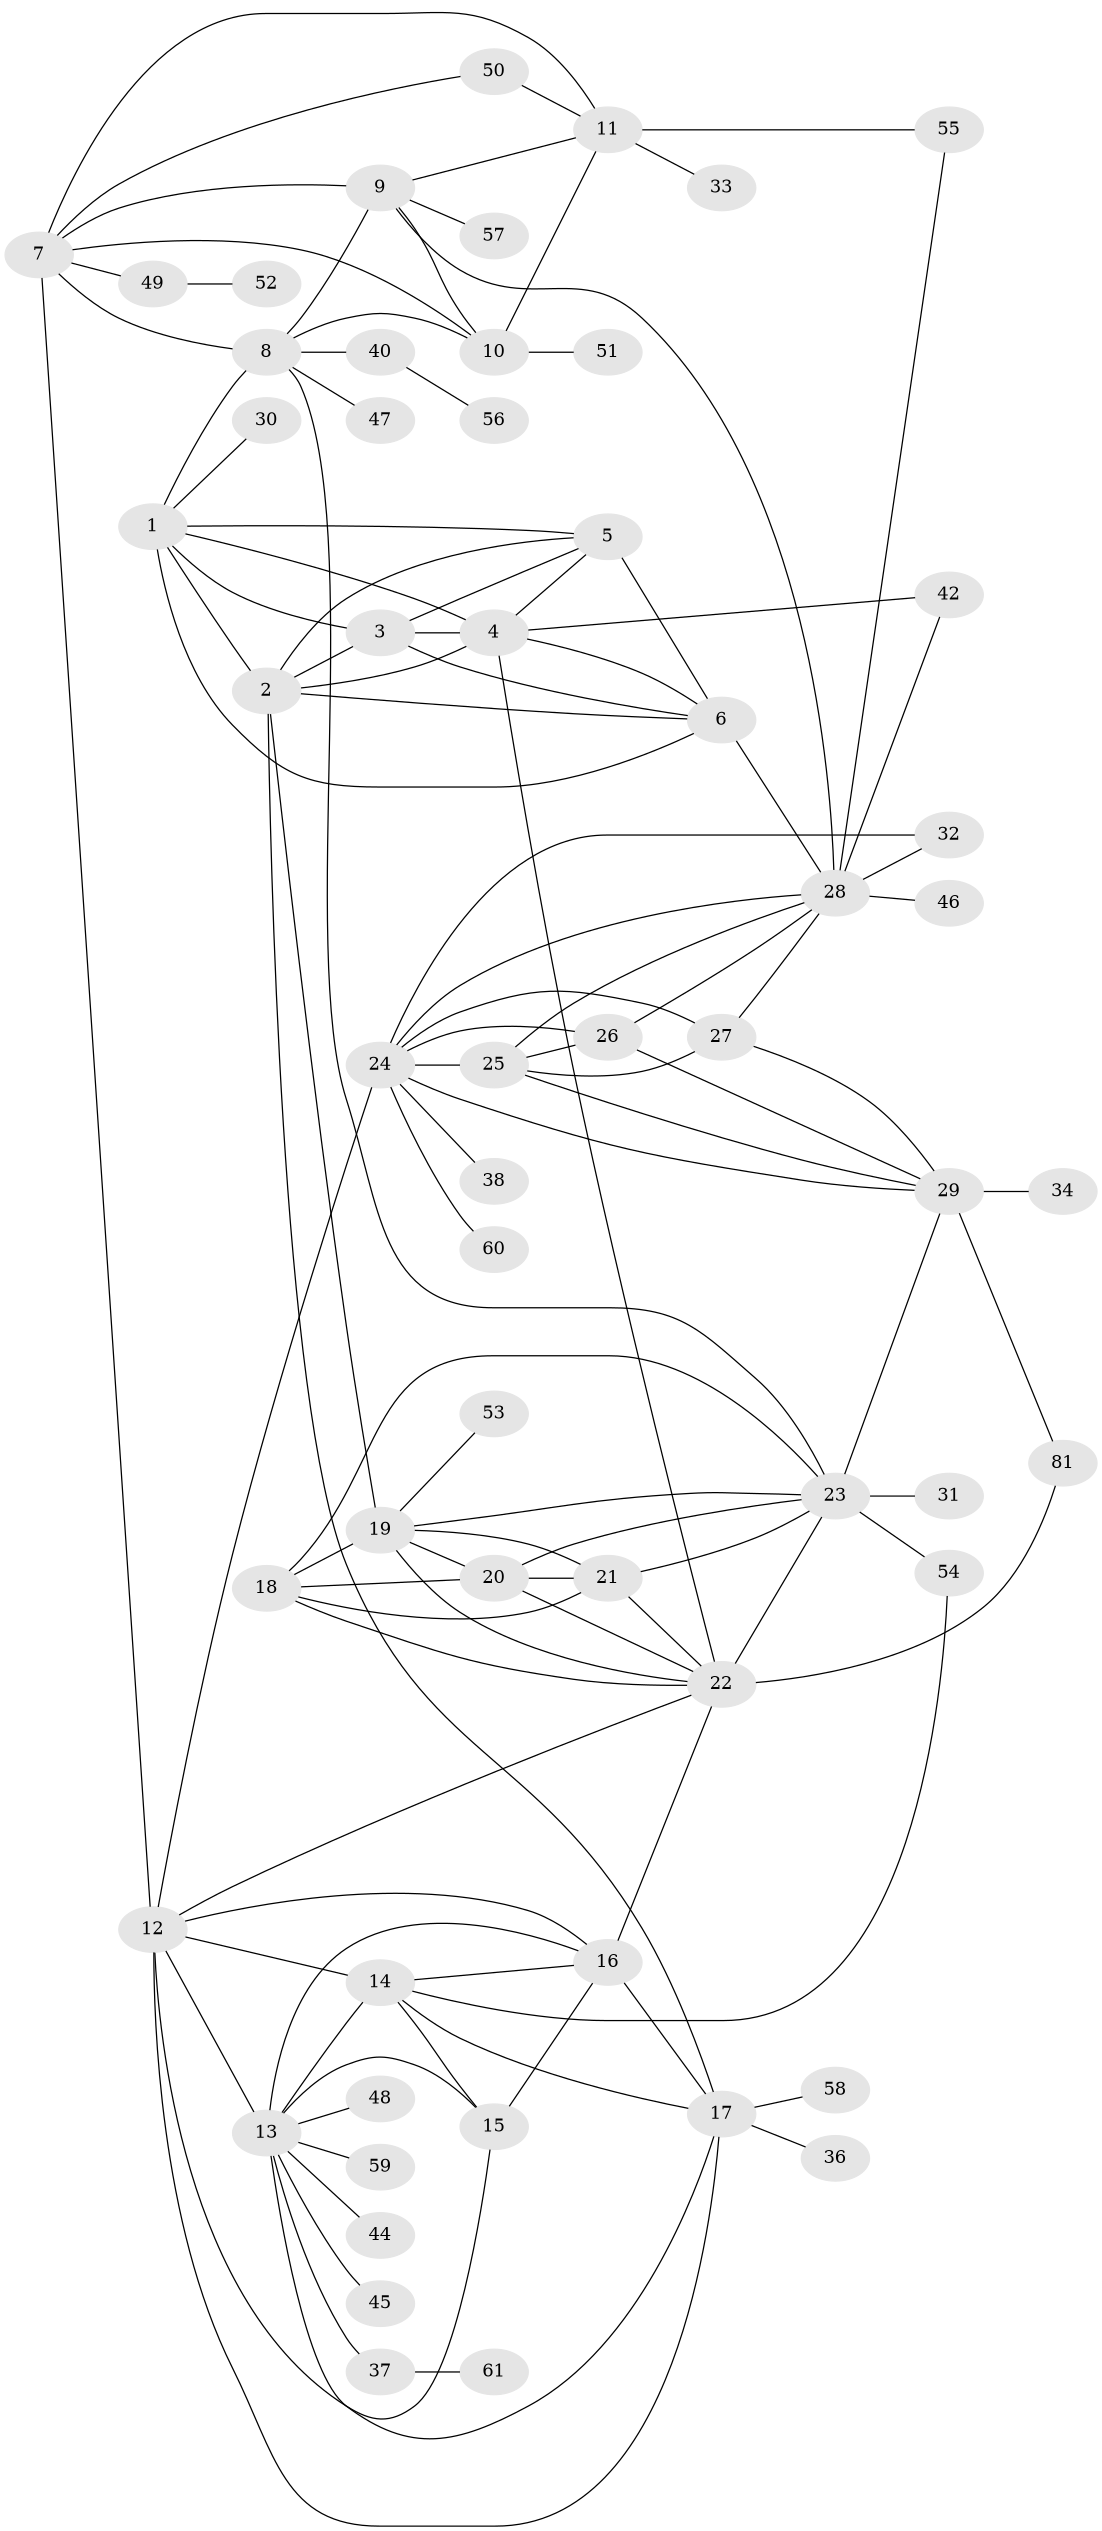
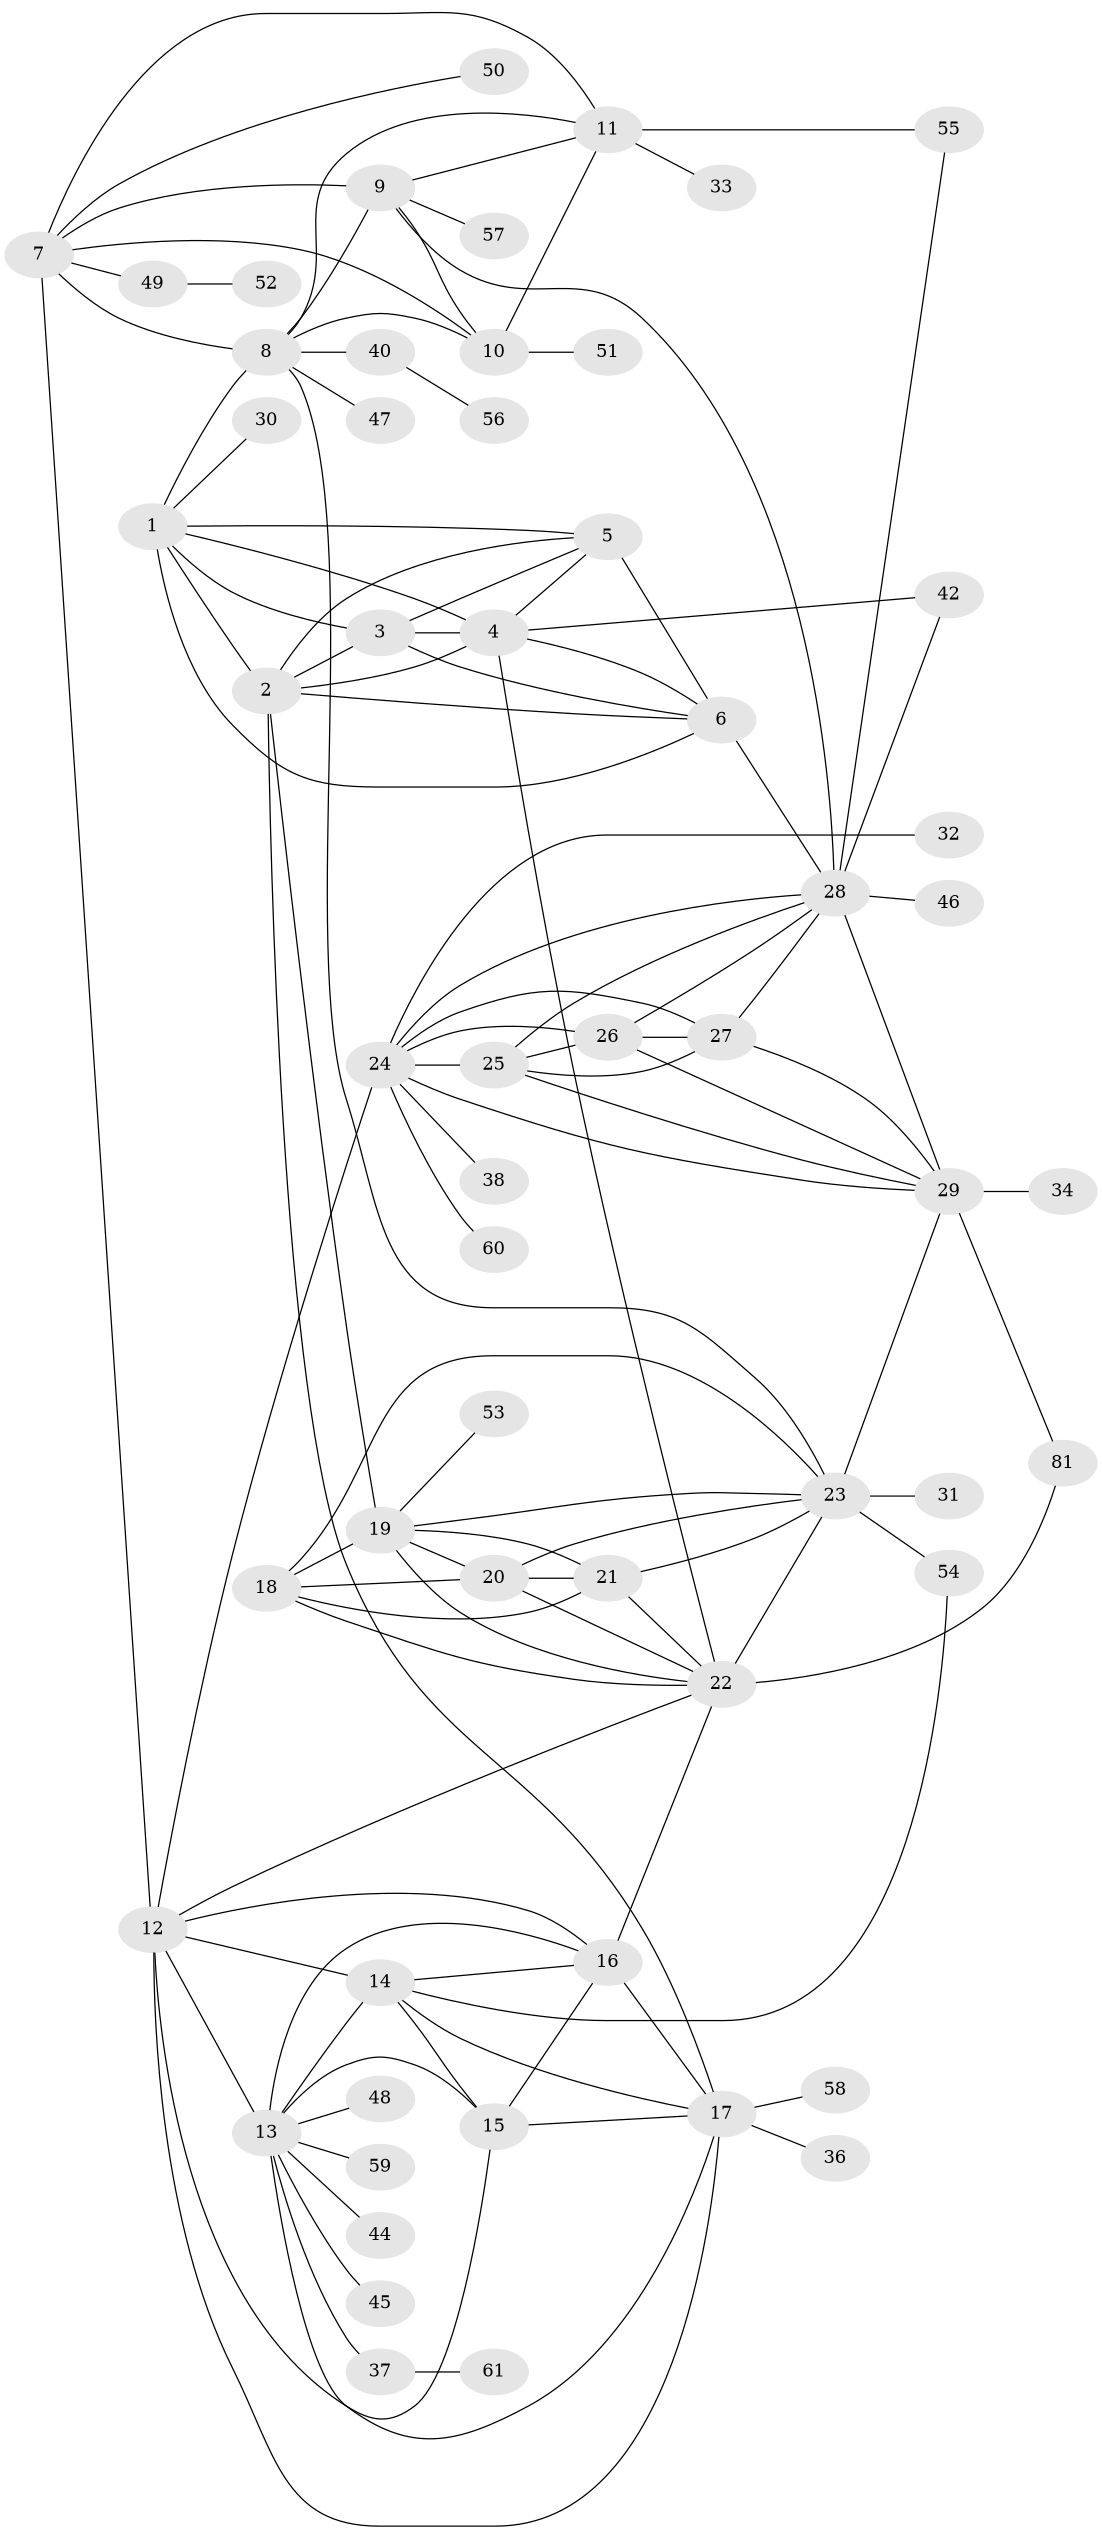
edge "50" -- "11": now "8" -- "11"
edge "32" -- "28": now "29" -- "28"
edge "26" -- "27": added
edge "17" -- "15": added
